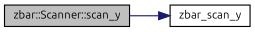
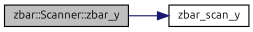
node "zbar::Scanner::scan_y": label "zbar::Scanner::scan_y" -> "zbar::Scanner::zbar_y"
